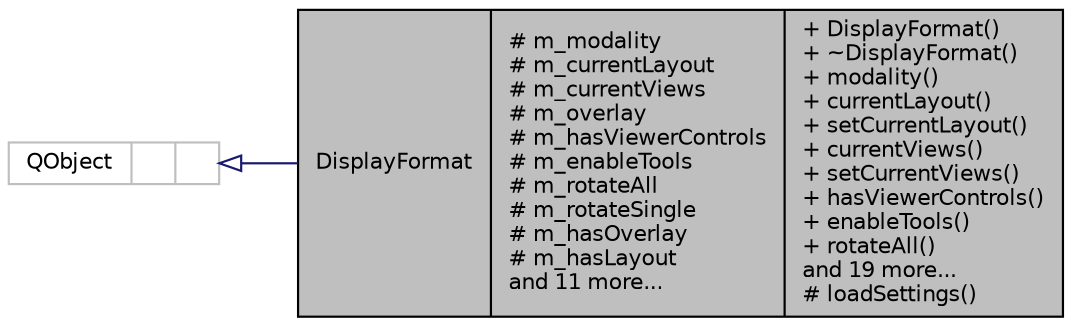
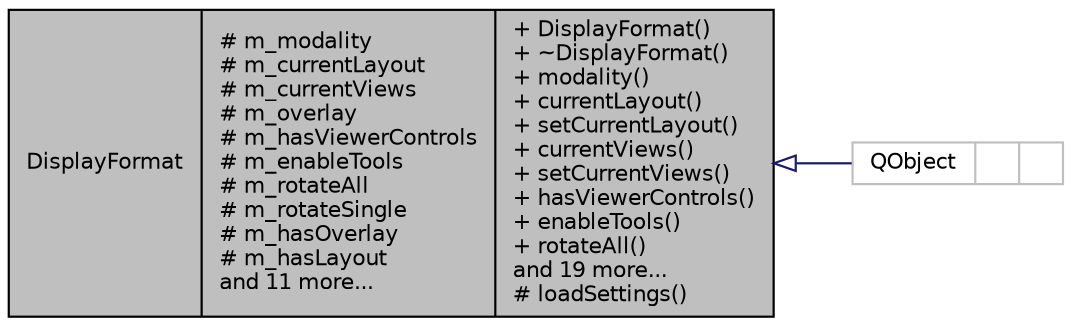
edge "DisplayFormat" -> "QObject": reversed
